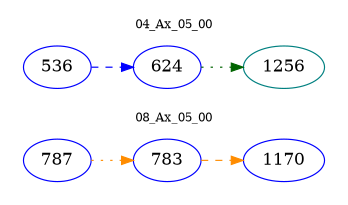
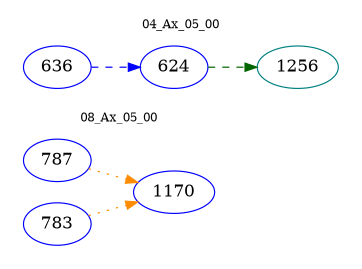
node "536": label "536" -> "636"
edge "624" -> "1256": style dotted -> dashed
edge "787" -> "783": now "787" -> "1170"
edge "783" -> "1170": style dashed -> dotted
